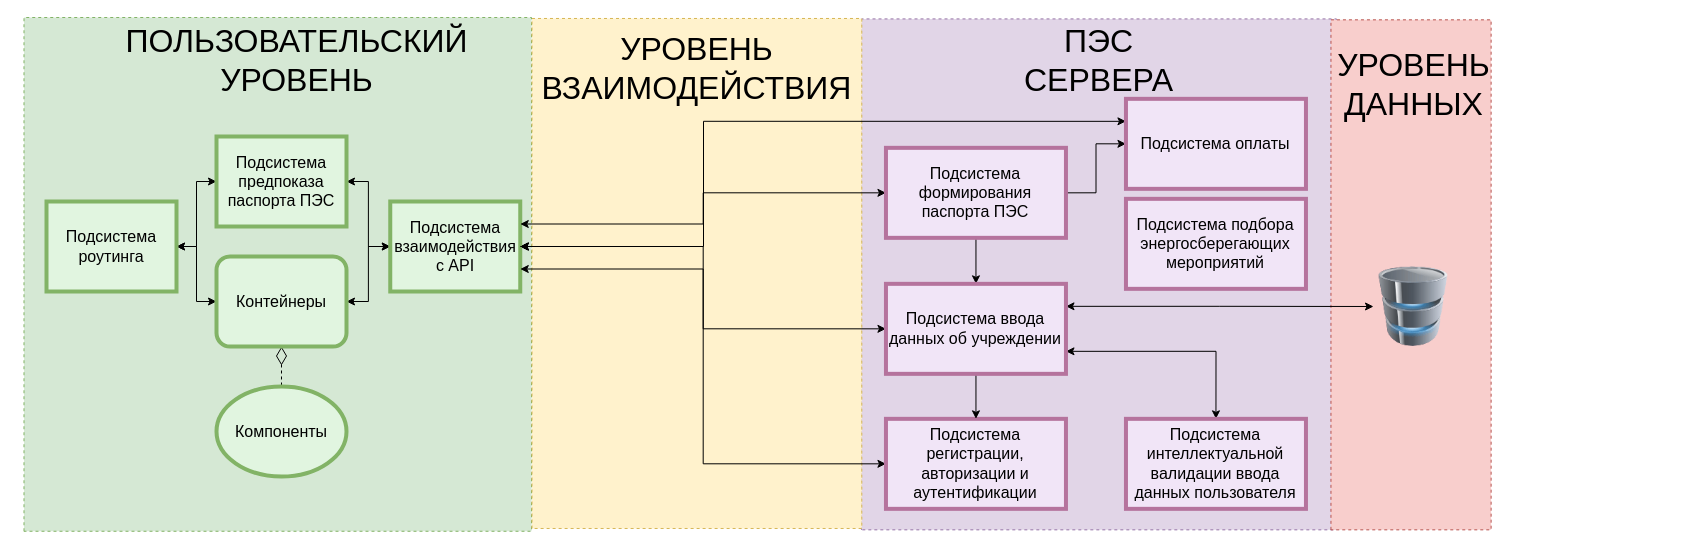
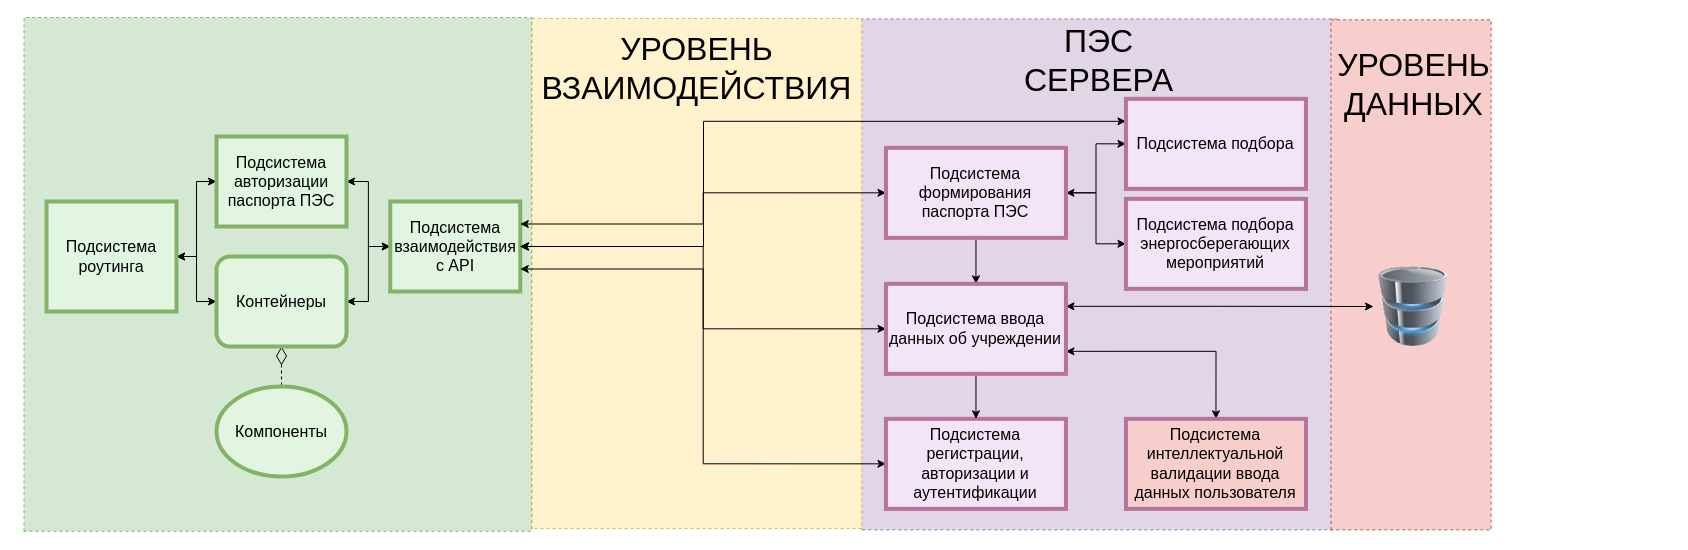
node "ПОЛЬЗОВАТЕЛЬСКИЙ УРОВЕНЬ": removed
node "Подсистема оплаты": label "Подсистема оплаты" -> "Подсистема подбора"
node "Подсистема предпоказа паспорта ПЭС": label "Подсистема предпоказа паспорта ПЭС" -> "Подсистема авторизации паспорта ПЭС"
edge "Подсистема формирования паспорта ПЭС" -- "Подсистема подбора энергосберегающих мероприятий": added
node "Подсистема роутинга": size 130x90 -> 130x110
node "Подсистема интеллектуальной валидации ввода данных пользователя": fillcolor #f1e5f7 -> #f8cecc
